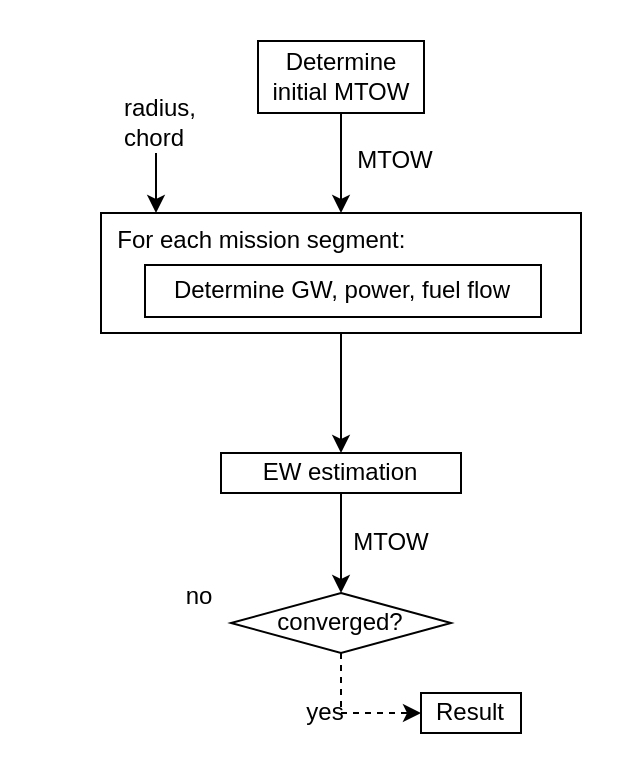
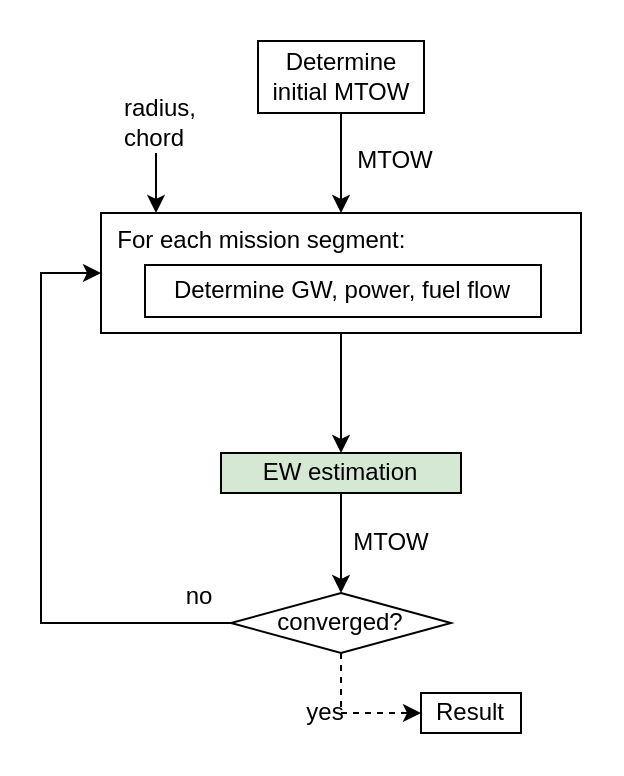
node "EW estimation": fillcolor #ffffff -> #d5e8d4
edge "converged?" -> "For each mission segment:": added
